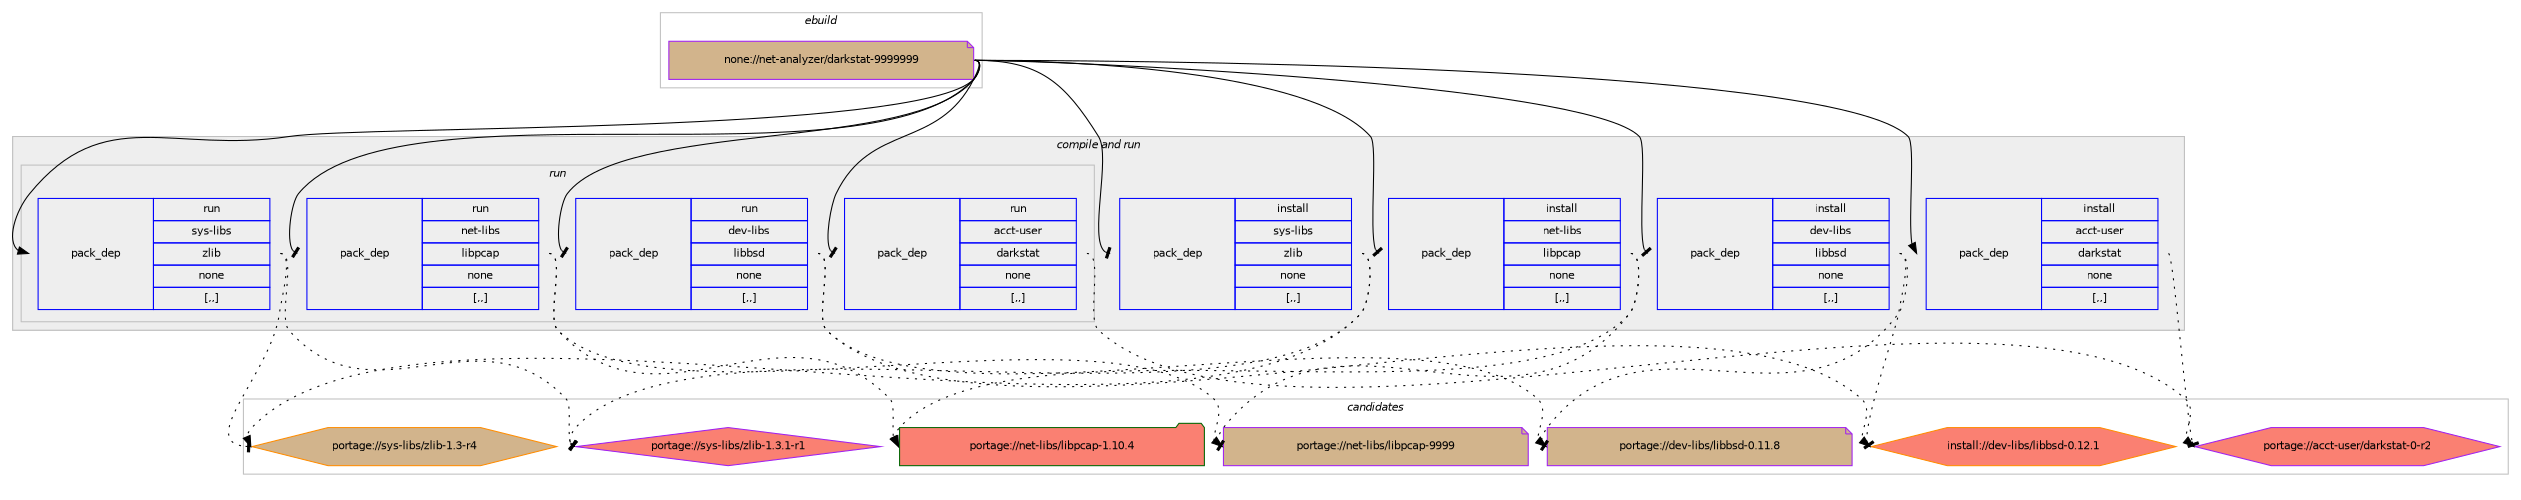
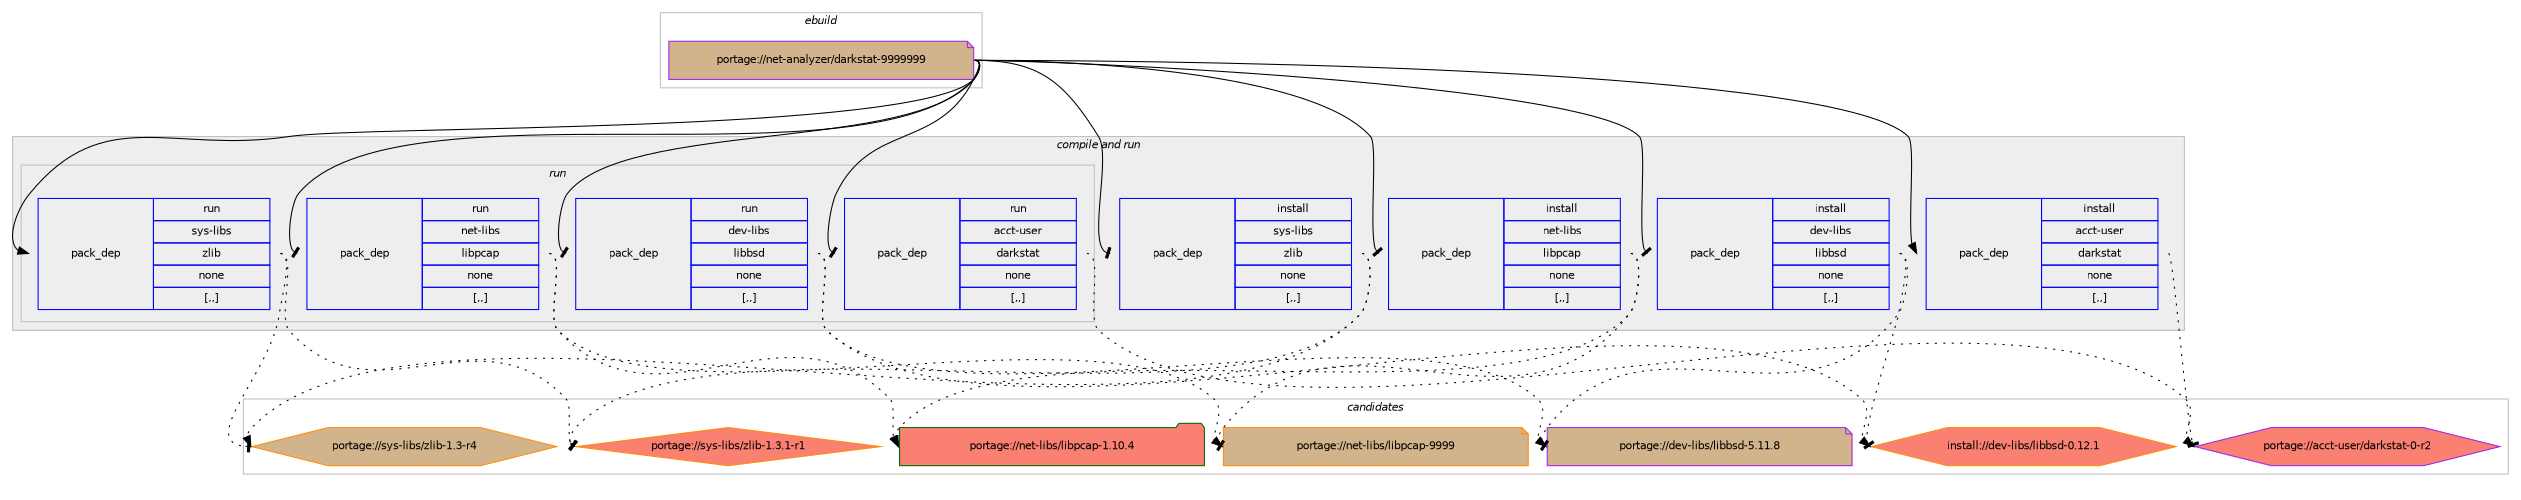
node "none://net-analyzer/darkstat-9999999": label "none://net-analyzer/darkstat-9999999" -> "portage://net-analyzer/darkstat-9999999"
node "portage://sys-libs/zlib-1.3.1-r1": color purple -> darkorange
node "portage://net-libs/libpcap-9999": color purple -> darkorange
node "portage://dev-libs/libbsd-0.11.8": label "portage://dev-libs/libbsd-0.11.8" -> "portage://dev-libs/libbsd-5.11.8"
